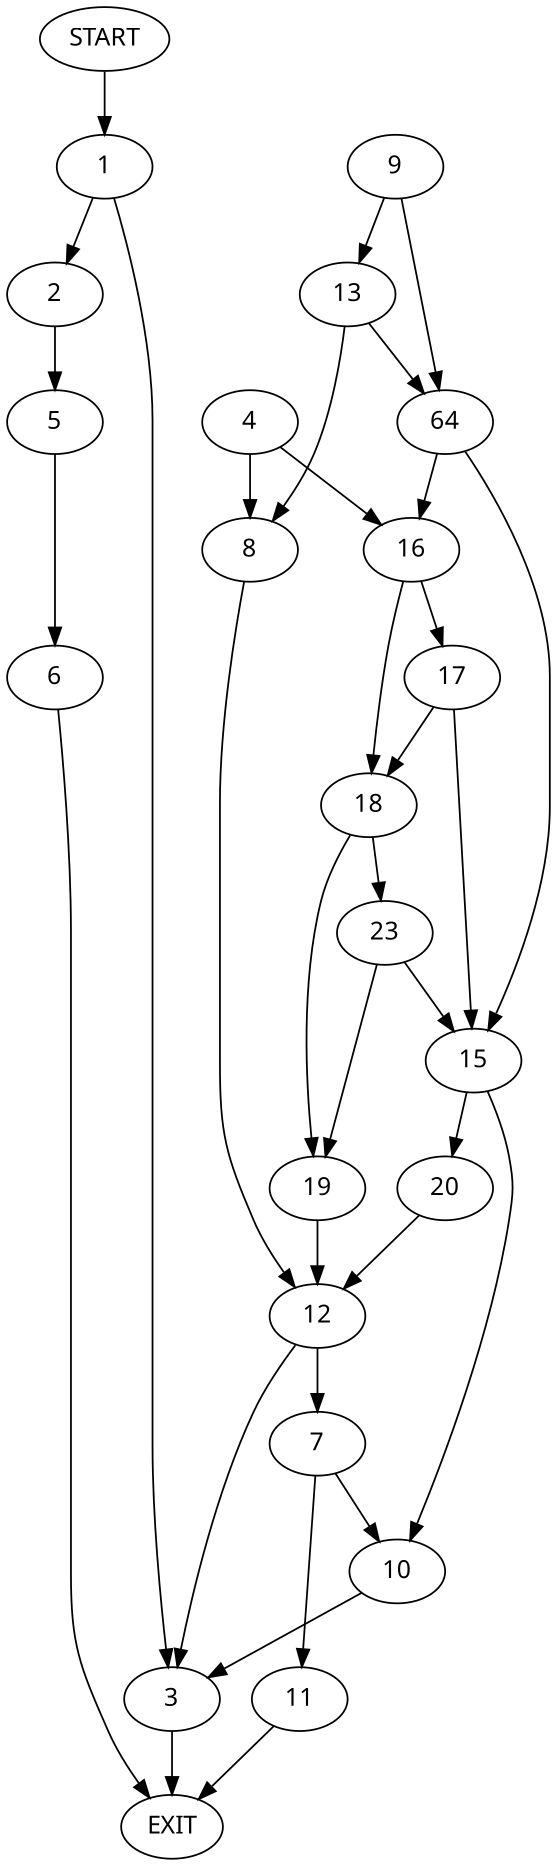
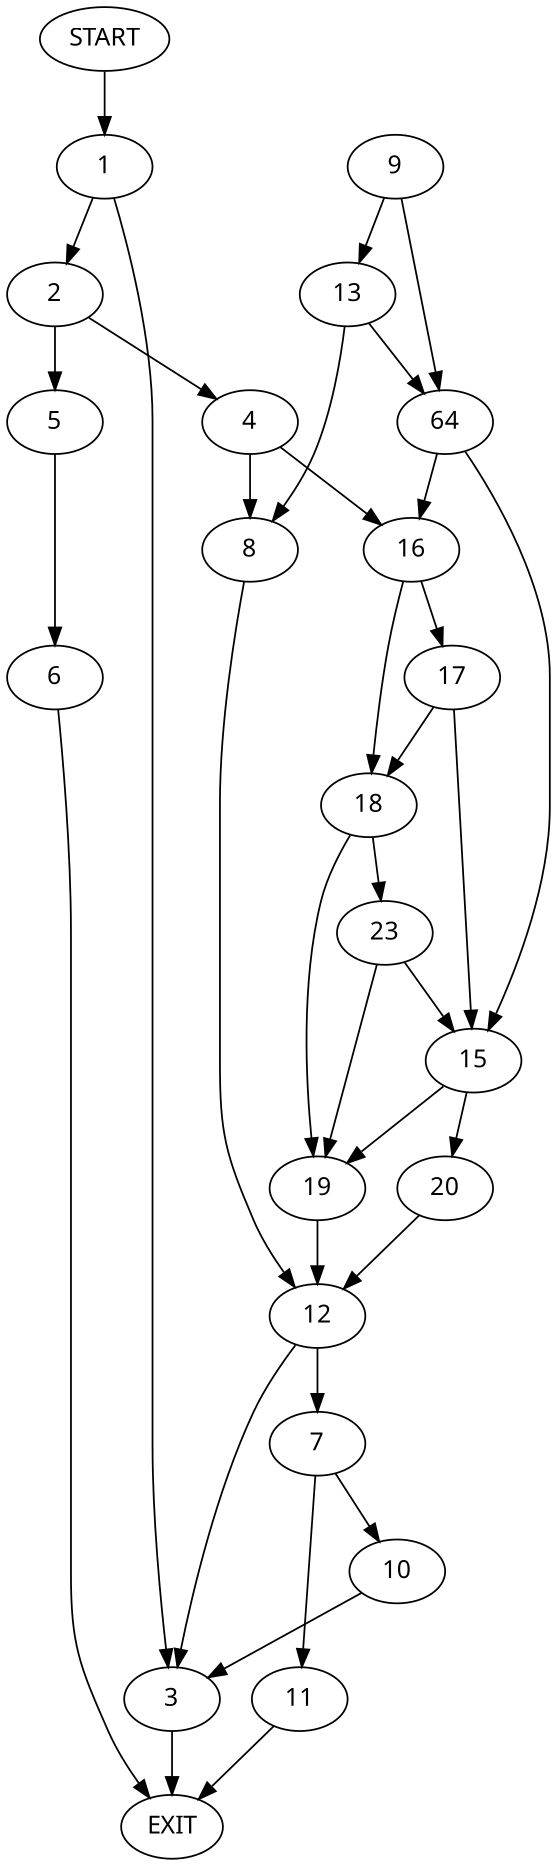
edge "2" -> "4": added
edge "15" -> "10": now "15" -> "19"
